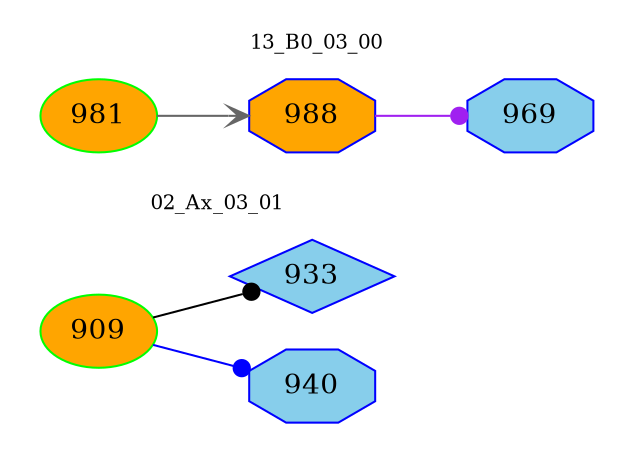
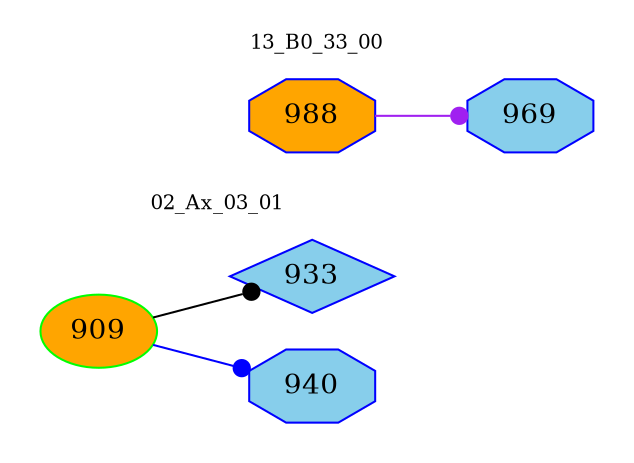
cluster "13_B0_03_00": label "13_B0_03_00" -> "13_B0_33_00"
node "981": removed
